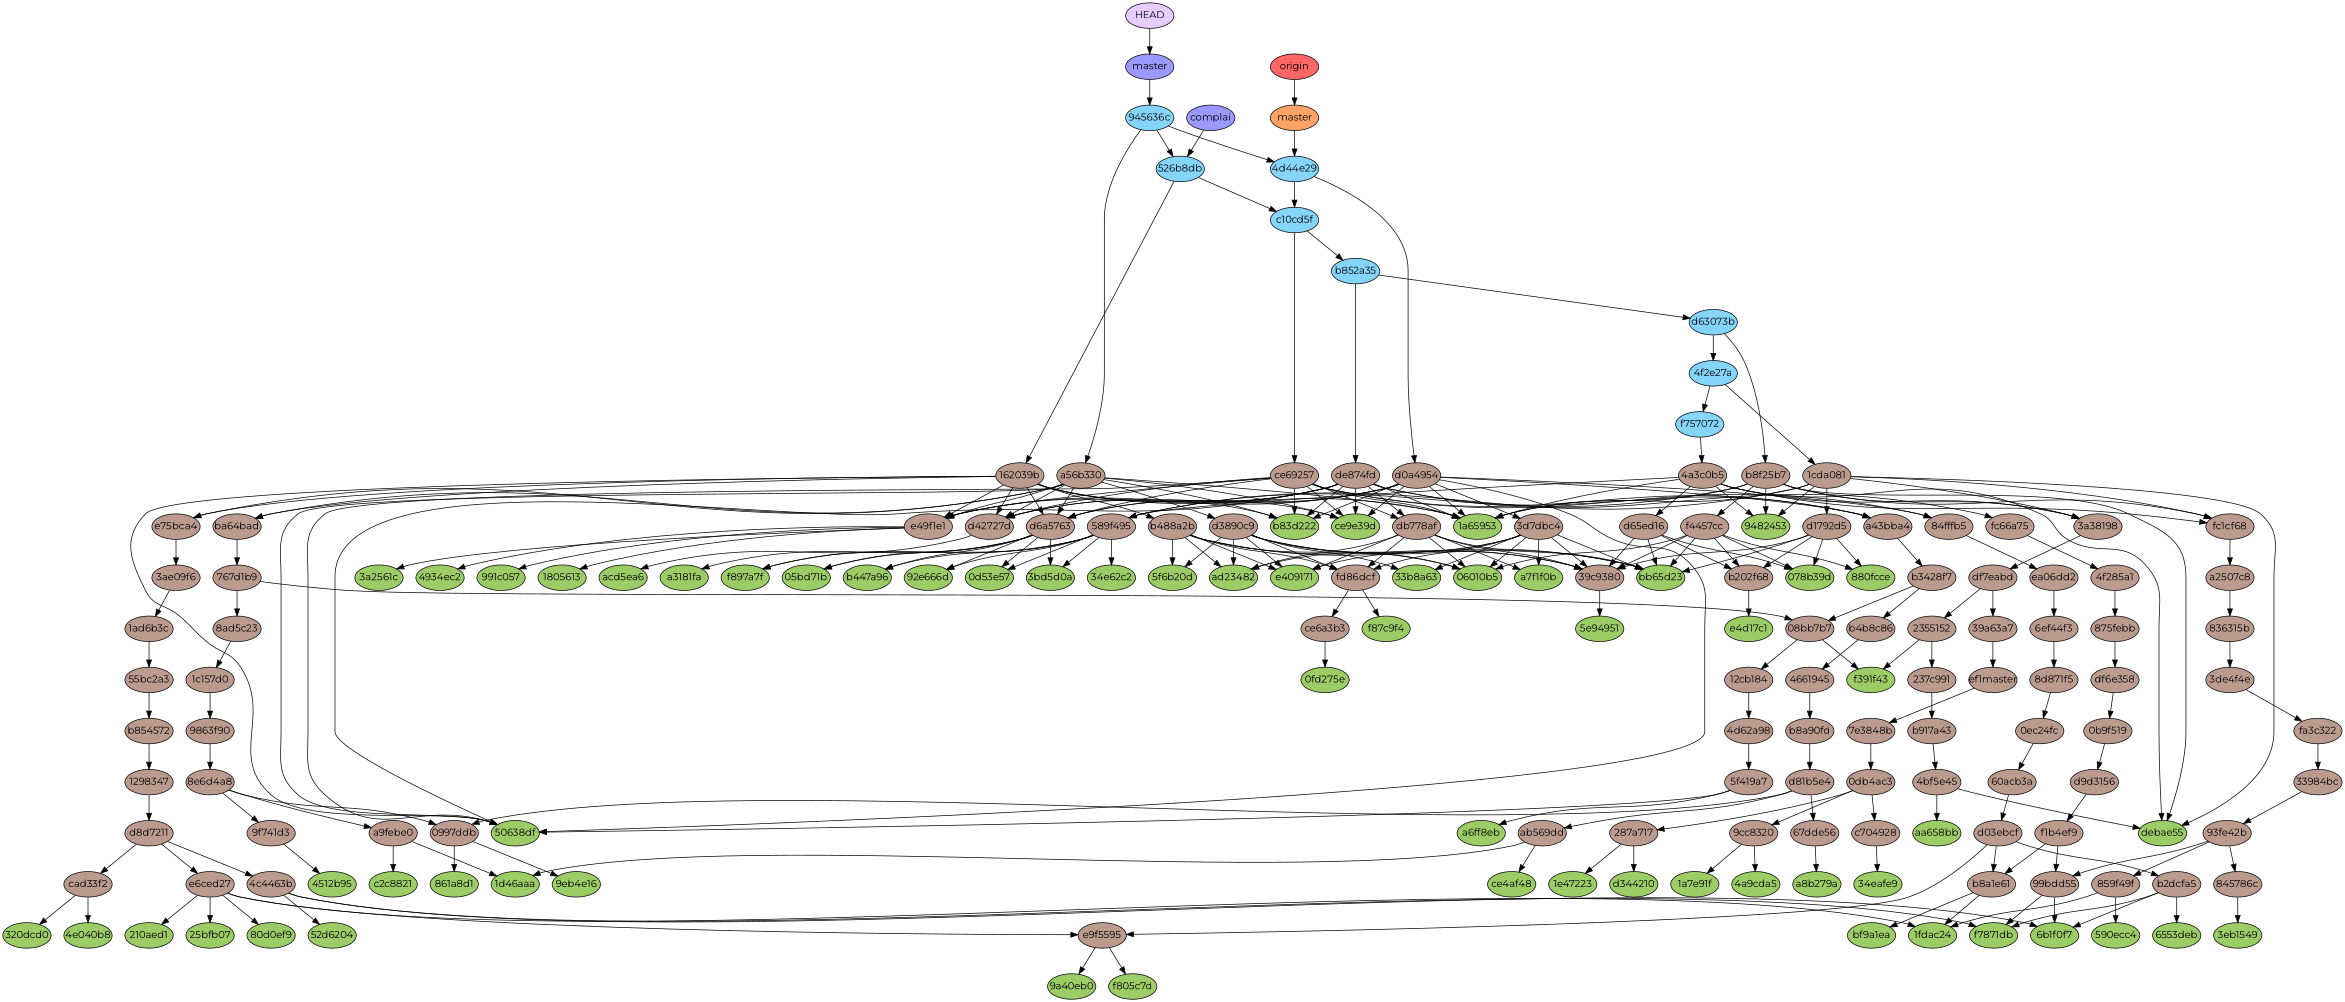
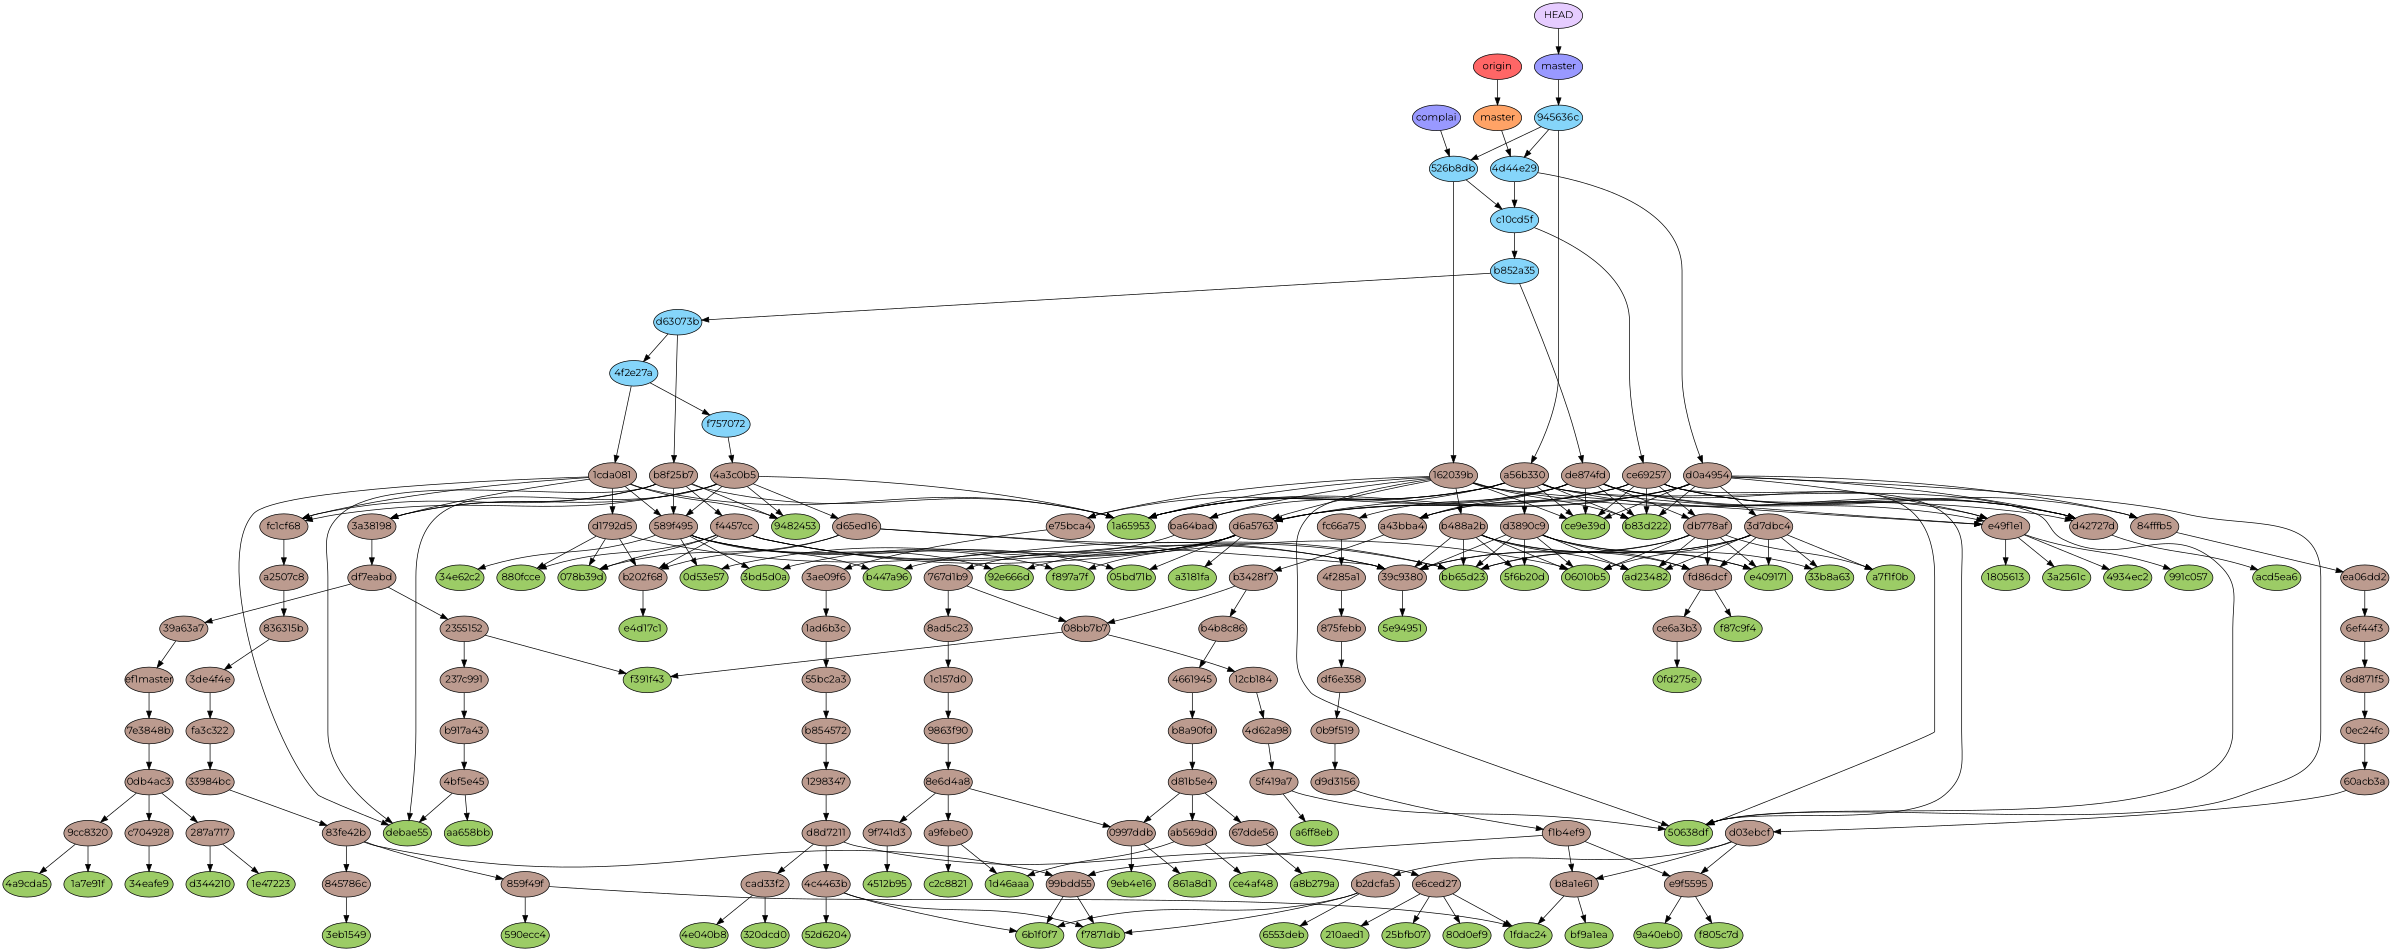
edge "d1792d5" -> "bb65d23": removed
node "93fe42b": label "93fe42b" -> "83fe42b"
edge "e6ced27" -> "e9f5595": now "f1b4ef9" -> "e9f5595"
